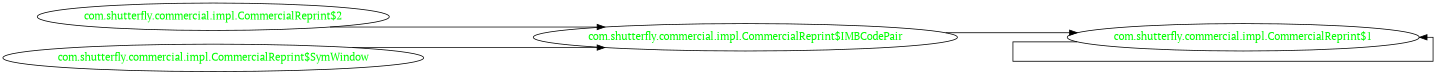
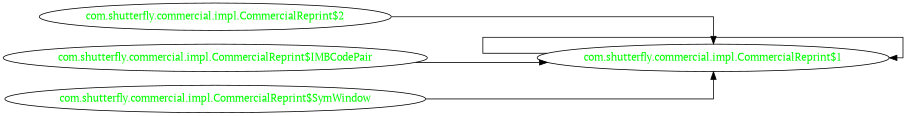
edge "com.shutterfly.commercial.impl.CommercialReprint$2" -> "com.shutterfly.commercial.impl.CommercialReprint$IMBCodePair": now "com.shutterfly.commercial.impl.CommercialReprint$2" -> "com.shutterfly.commercial.impl.CommercialReprint$1"
edge "com.shutterfly.commercial.impl.CommercialReprint$SymWindow" -> "com.shutterfly.commercial.impl.CommercialReprint$IMBCodePair": now "com.shutterfly.commercial.impl.CommercialReprint$SymWindow" -> "com.shutterfly.commercial.impl.CommercialReprint$1"
